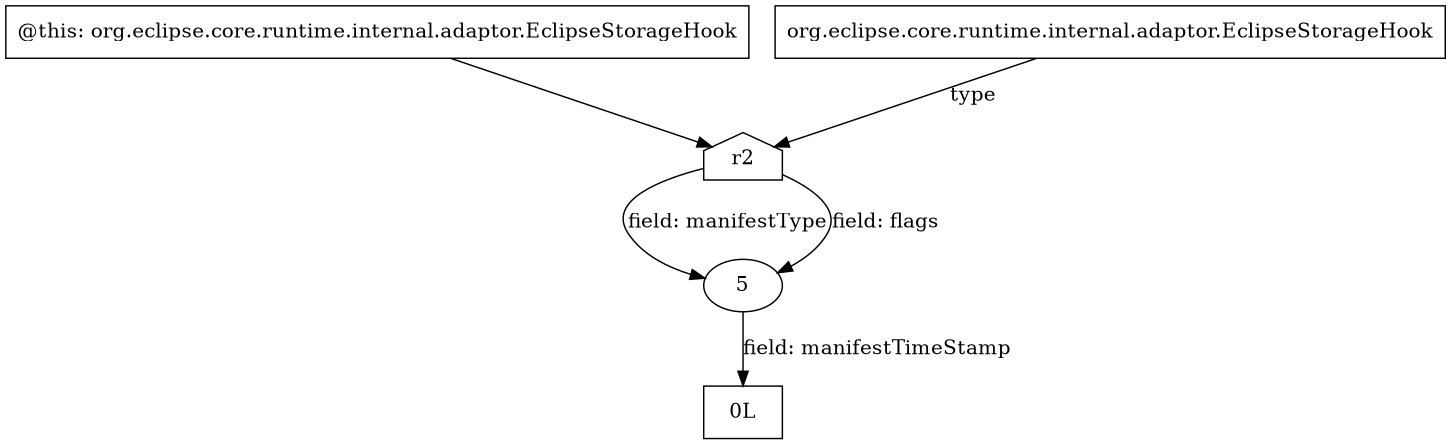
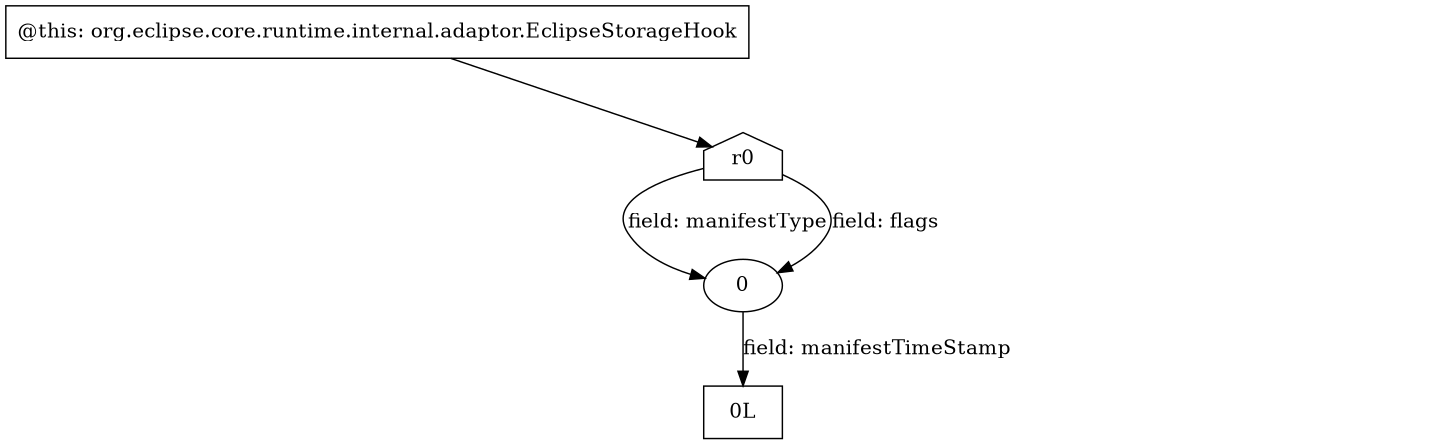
node "org.eclipse.core.runtime.internal.adaptor.EclipseStorageHook": removed
node "r2": label "r2" -> "r0"
node "5": label "5" -> "0"
